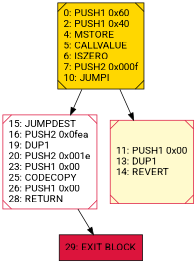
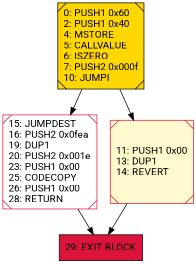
edge "11: PUSH1 0x00 13: DUP1 14: REVERT" -> "29: EXIT BLOCK": added
